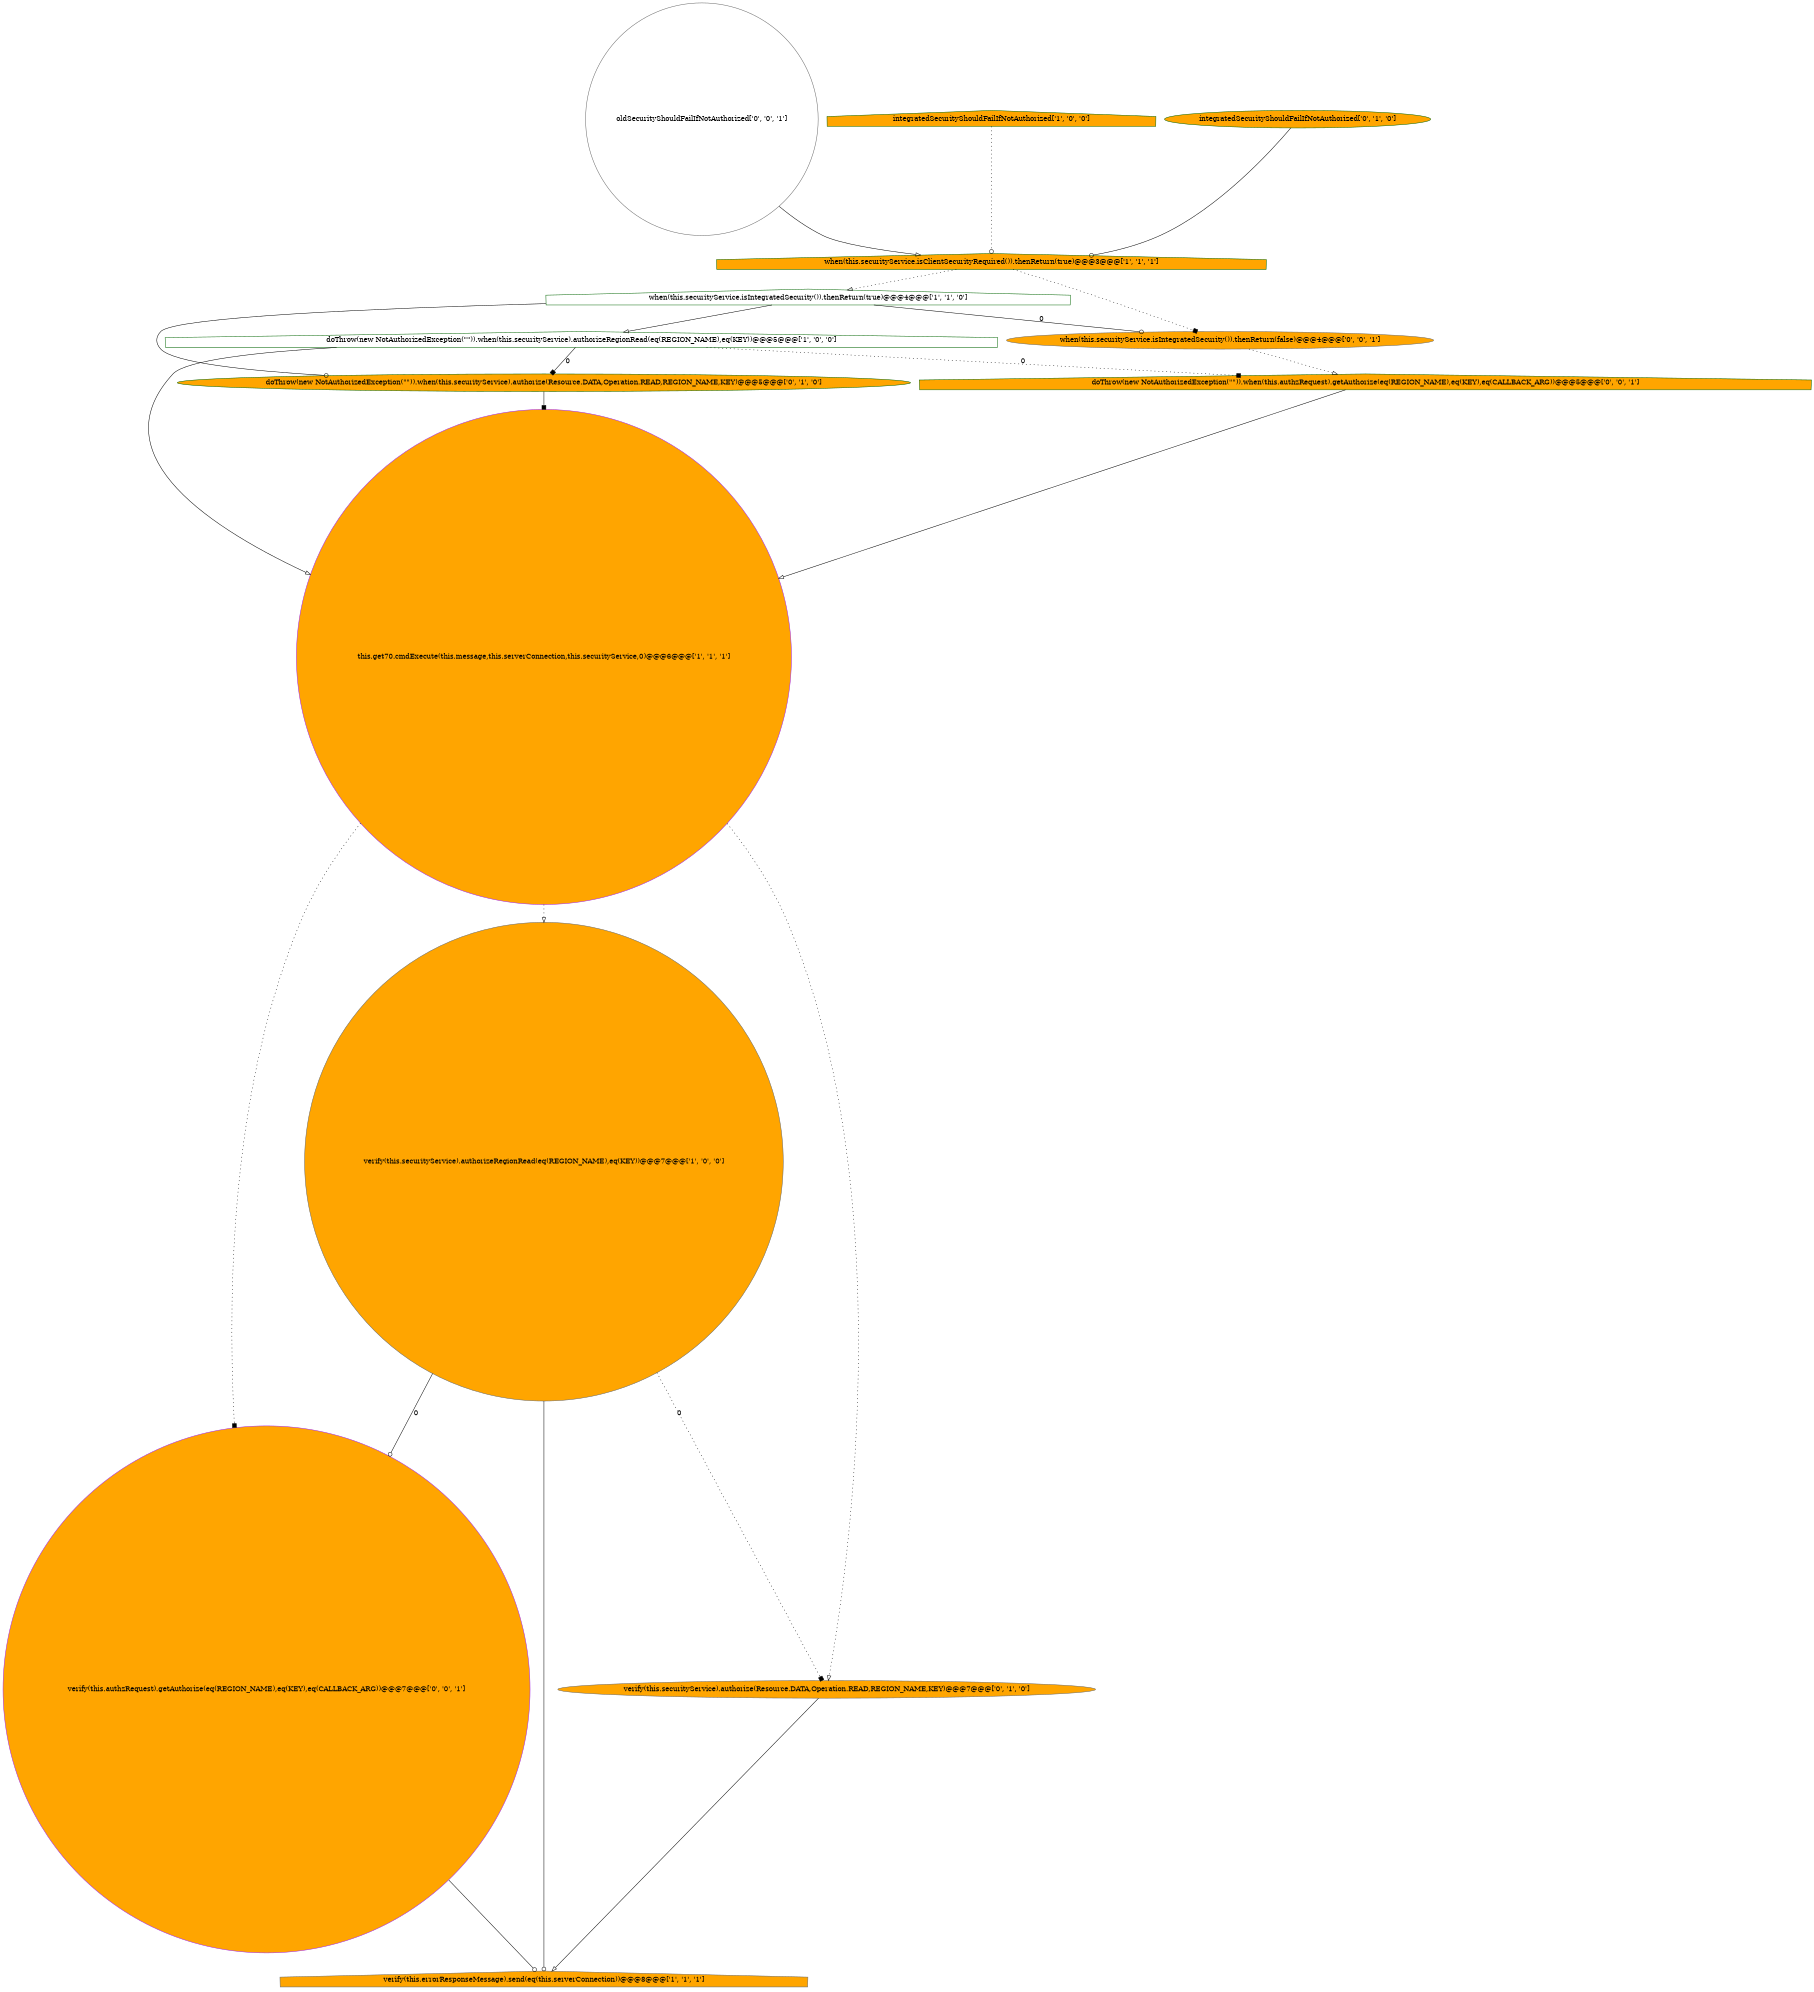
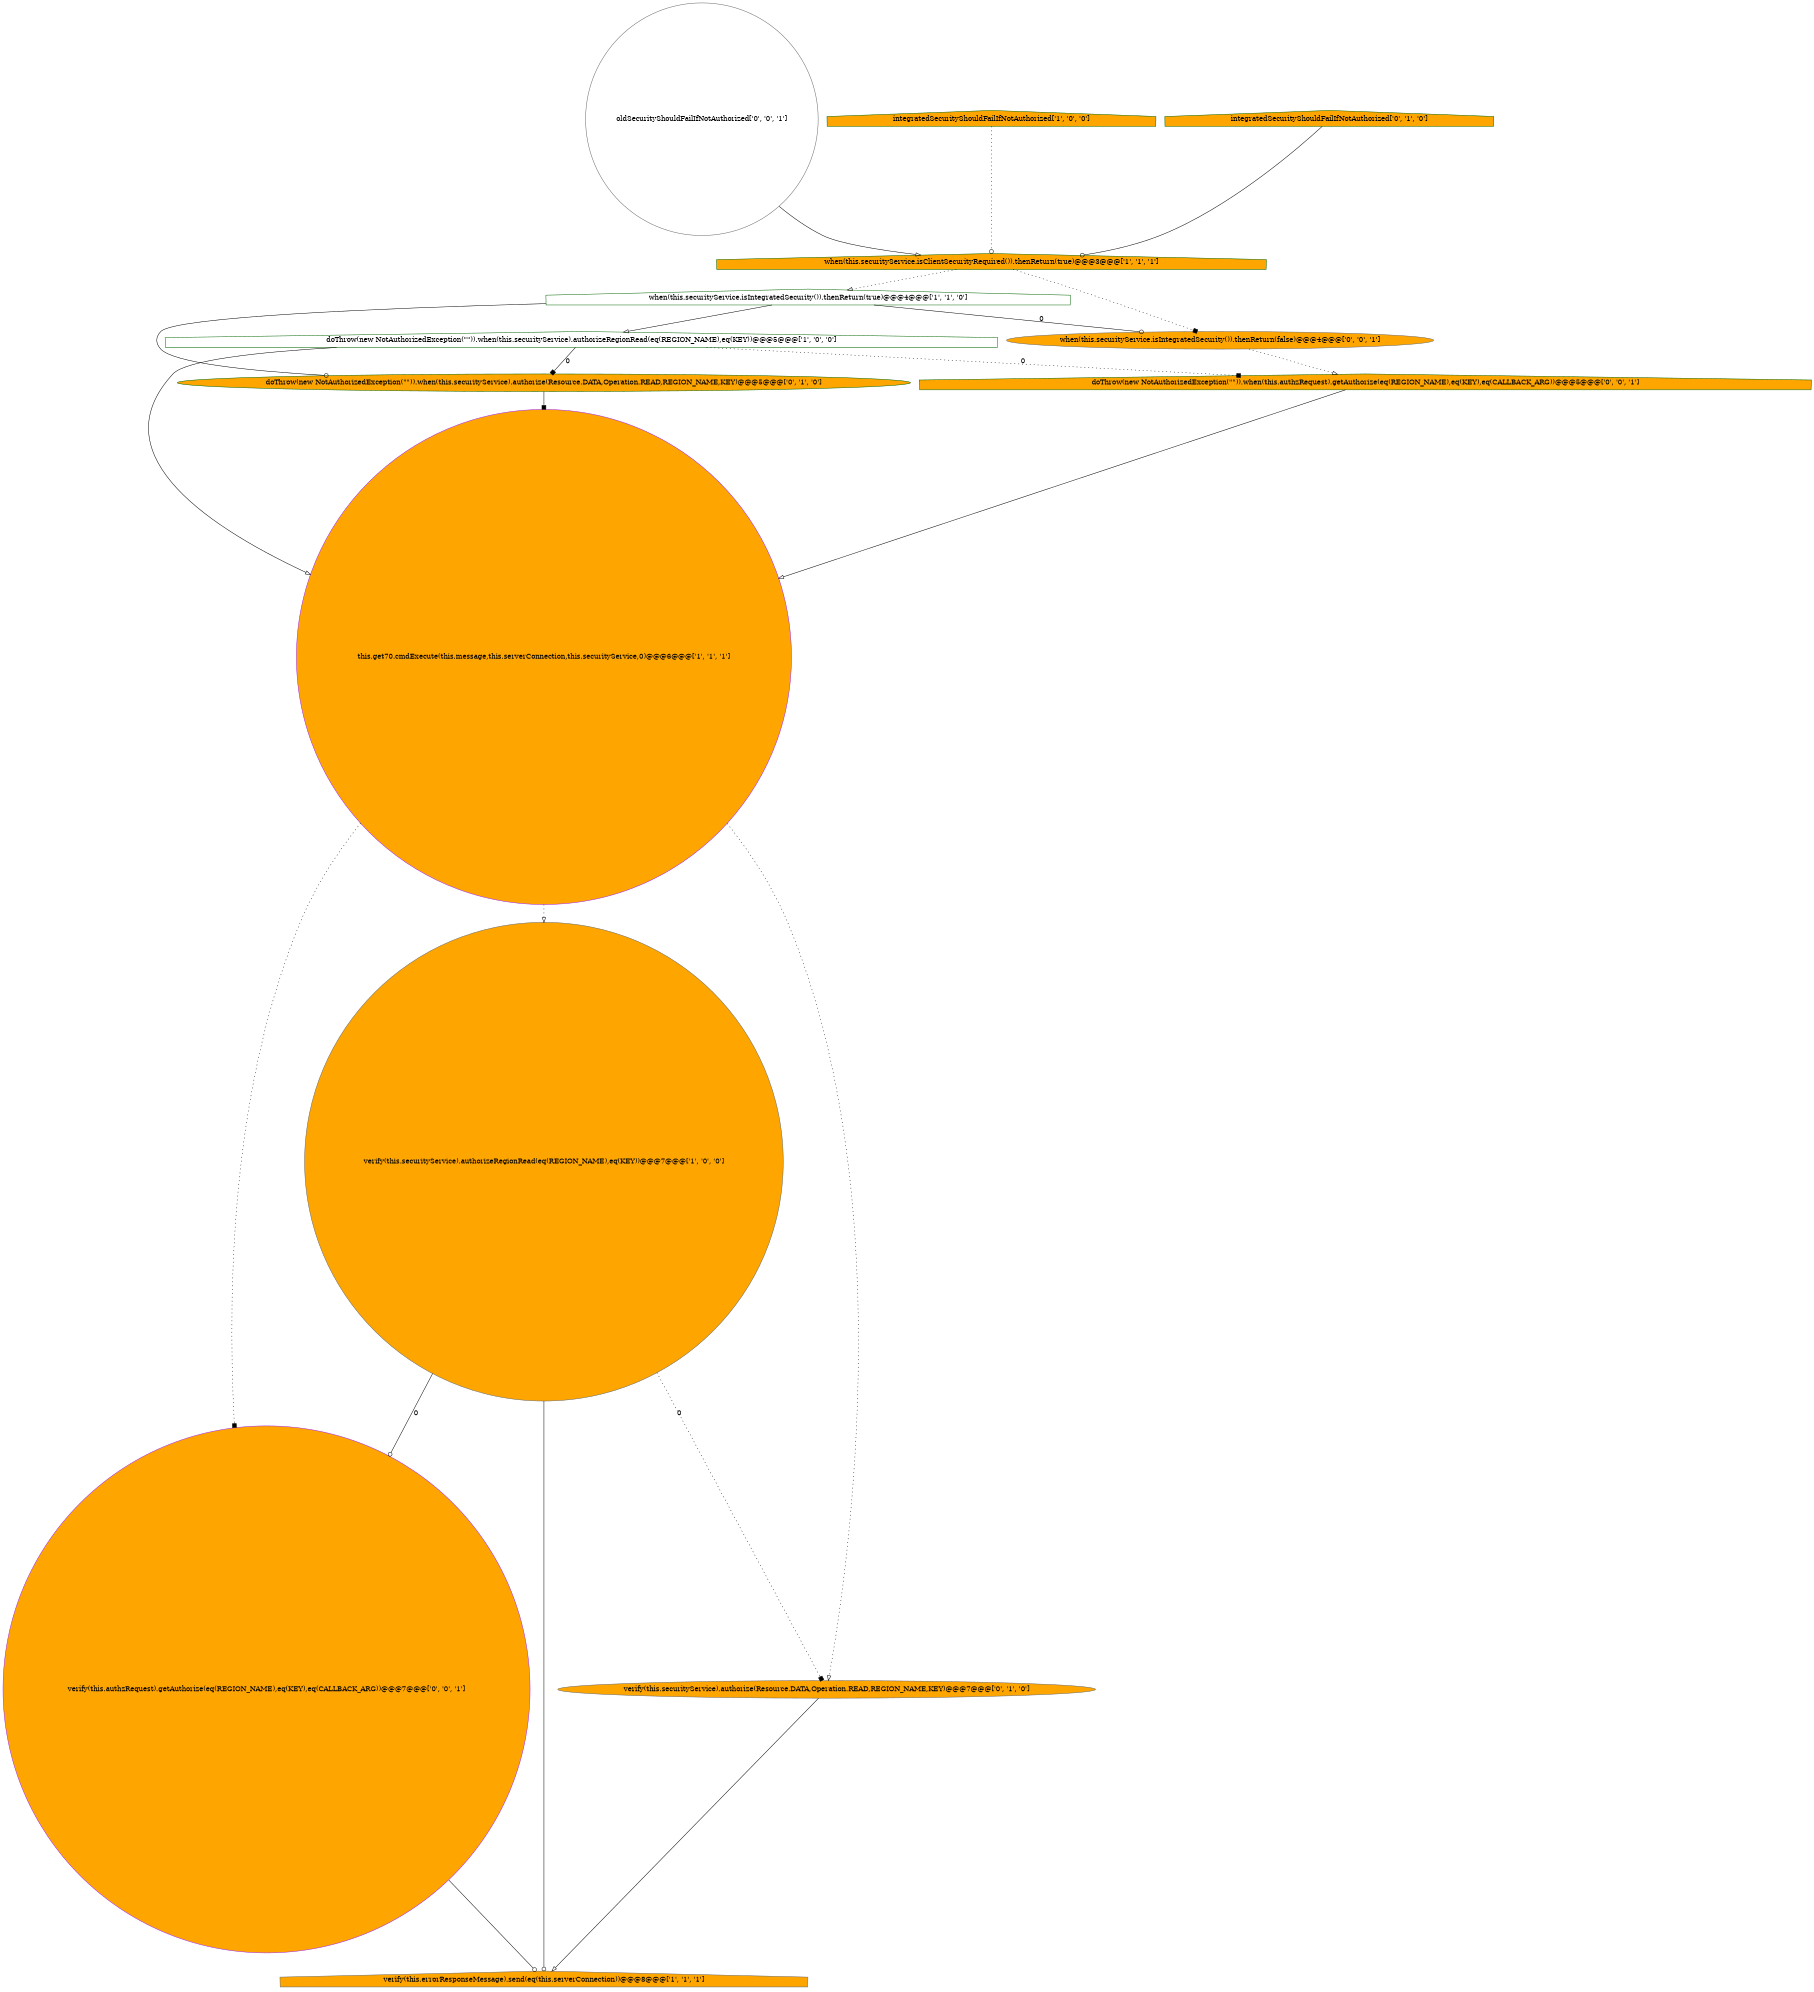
node "integratedSecurityShouldFailIfNotAuthorized['0', '1', '0']": shape ellipse -> house
